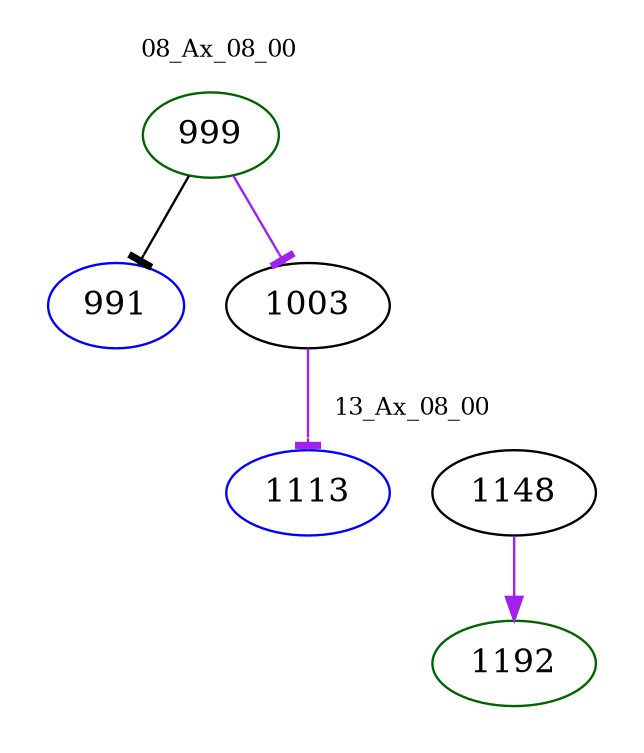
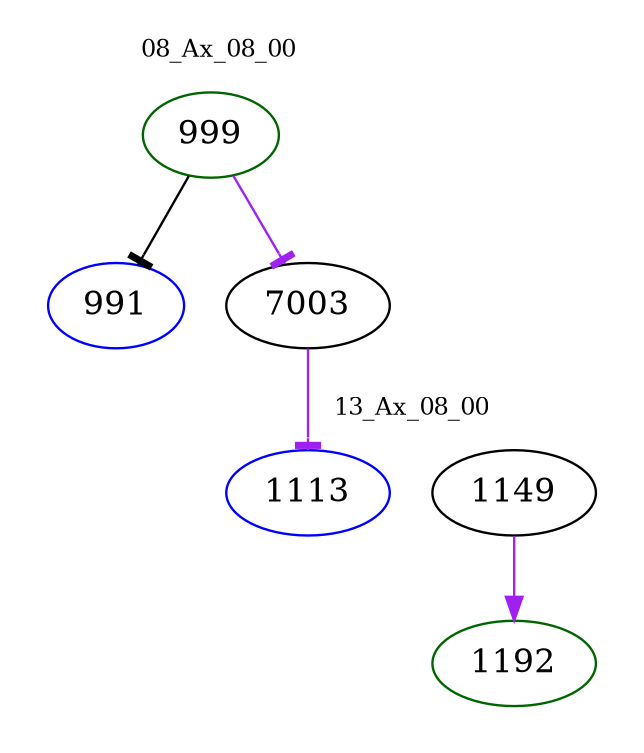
node "1003": label "1003" -> "7003"
node "1148": label "1148" -> "1149"
